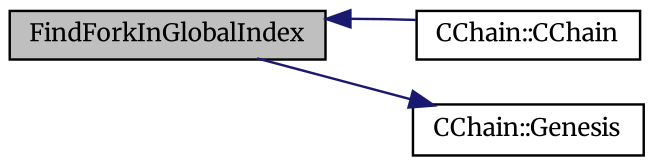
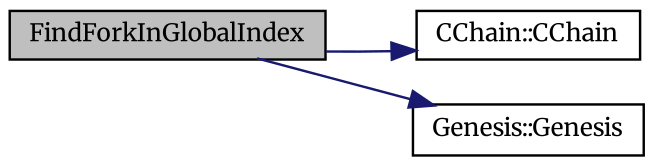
edge "CChain::CChain" -> "FindForkInGlobalIndex": reversed
node "CChain::Genesis": label "CChain::Genesis" -> "Genesis::Genesis"
